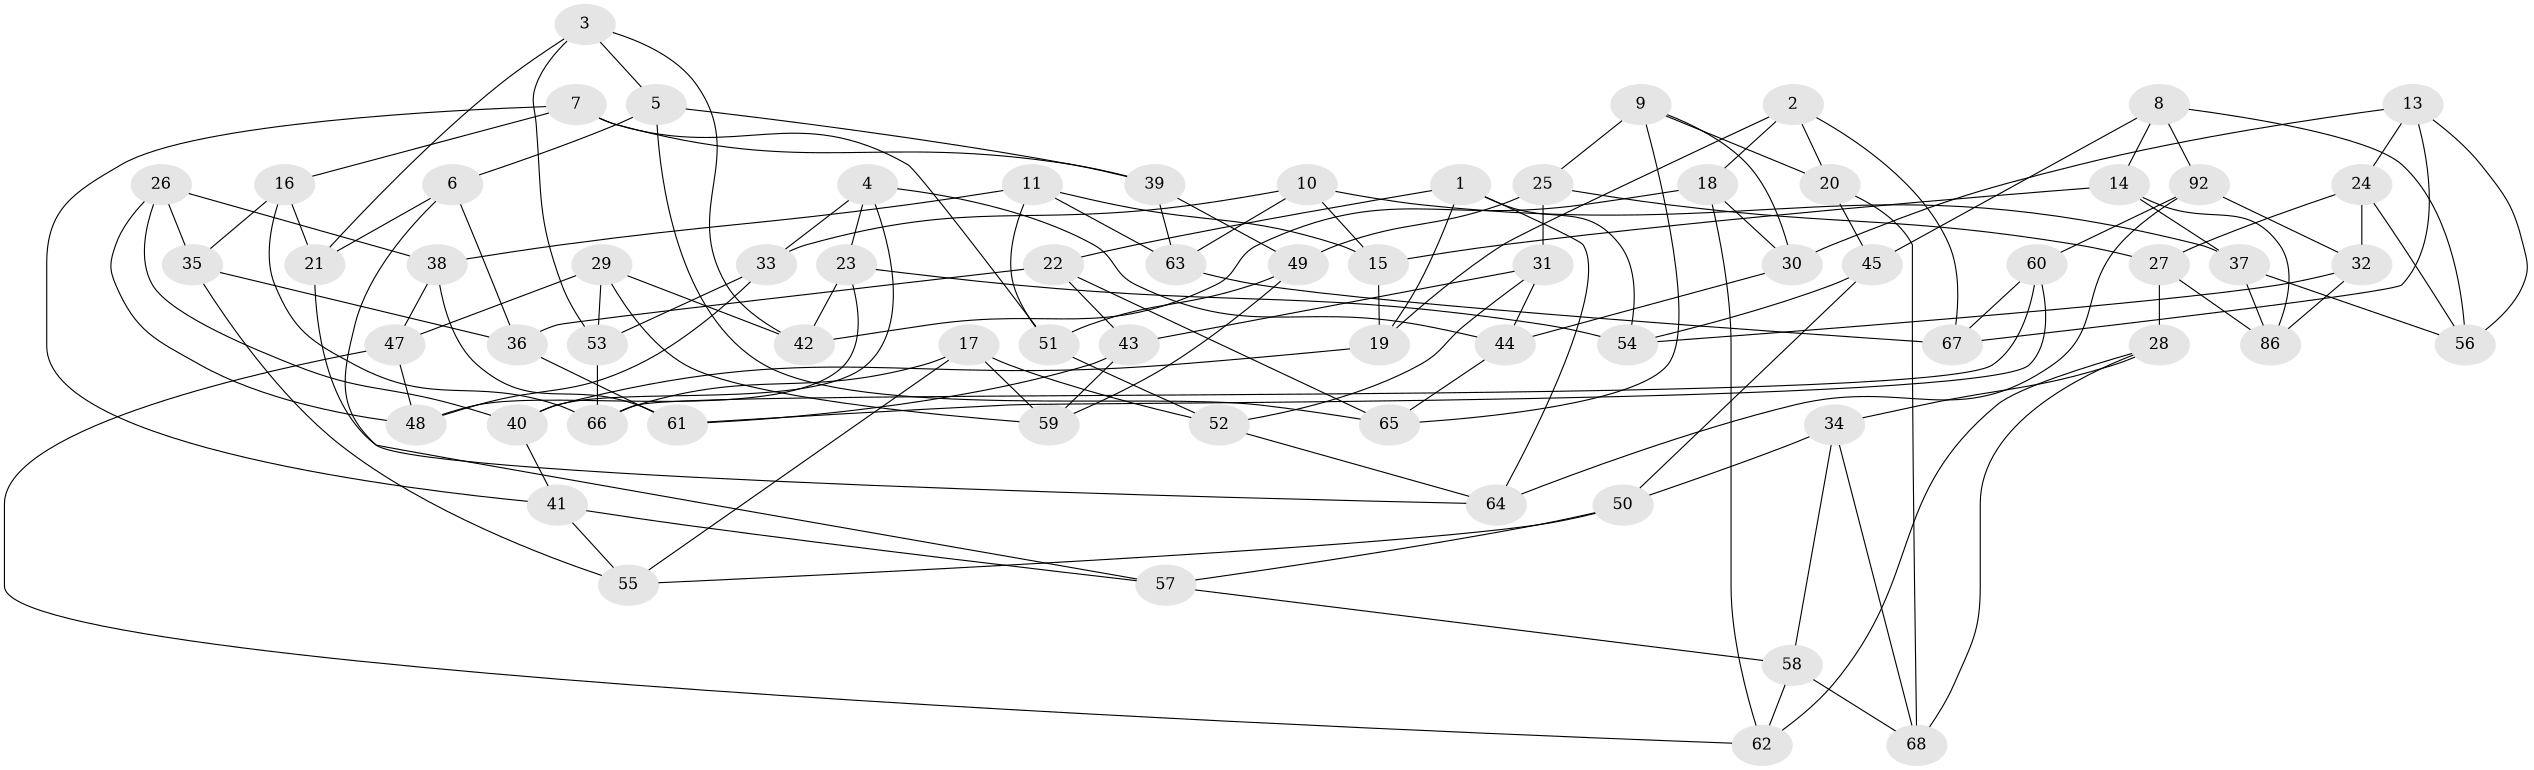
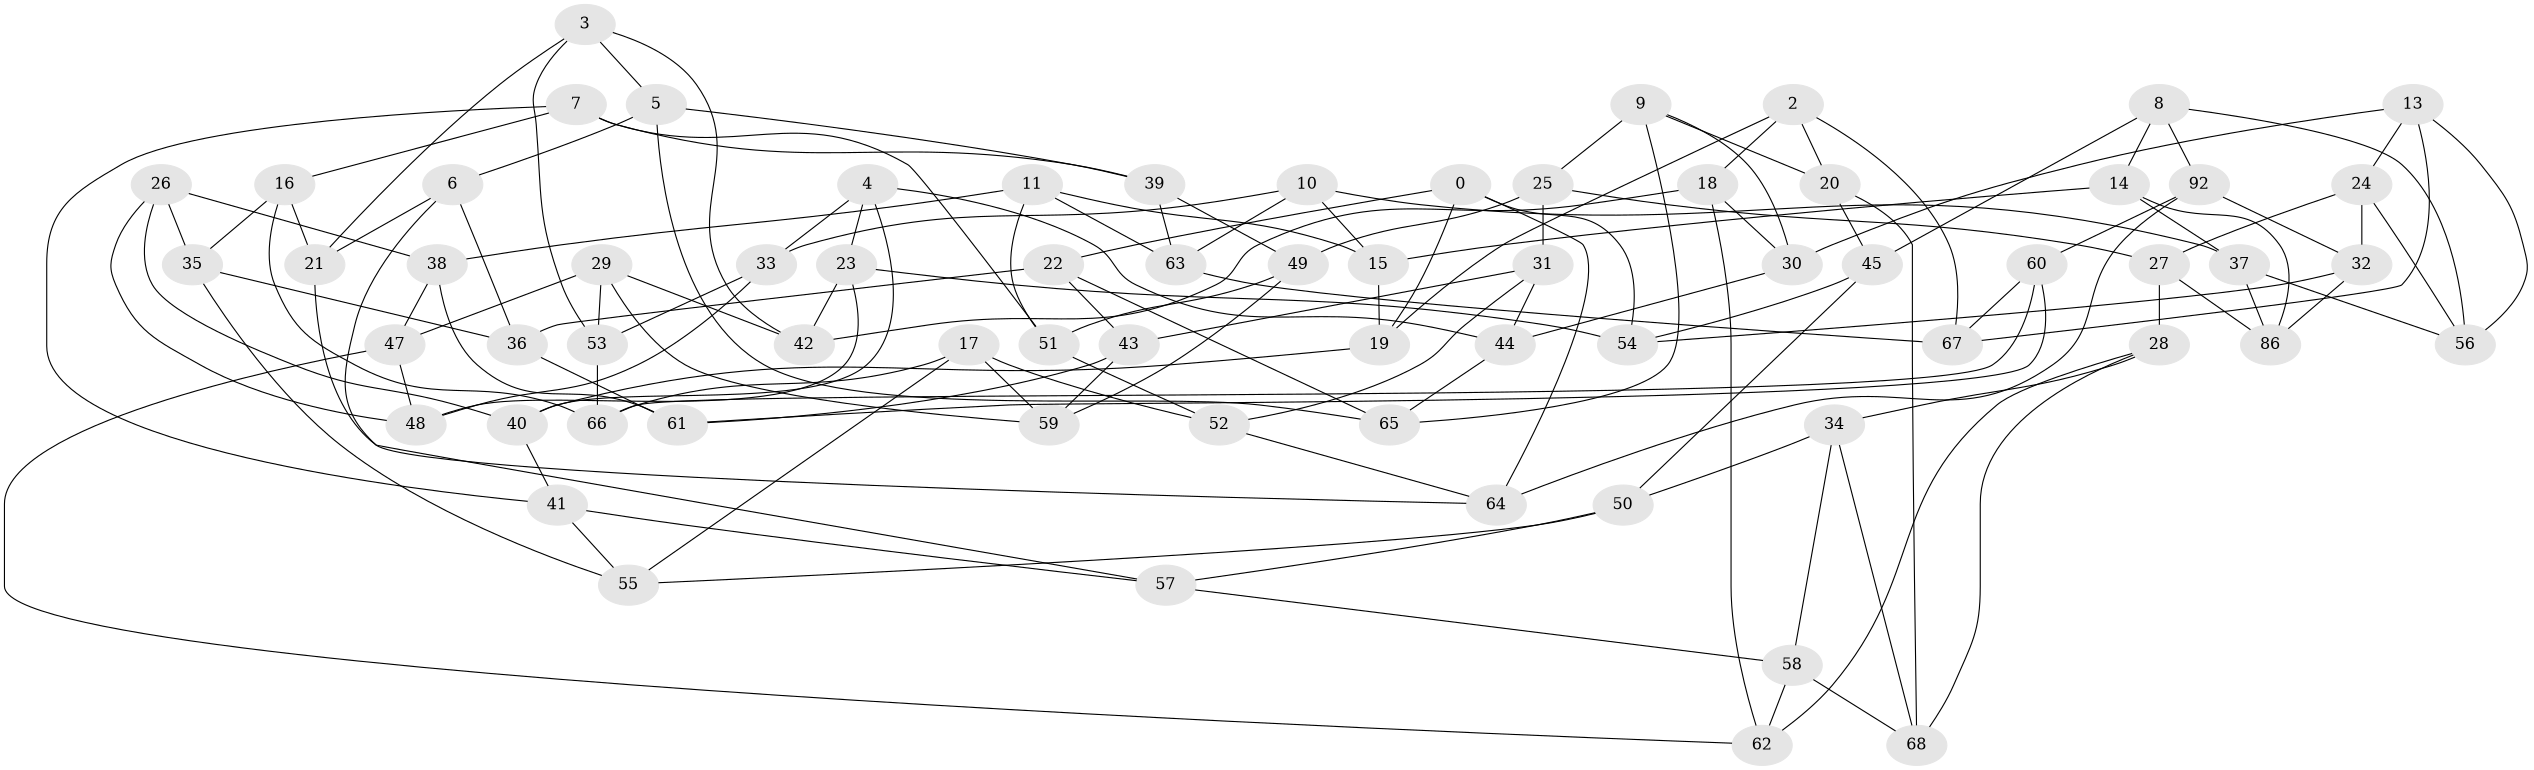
node "1": label "1" -> "0"
